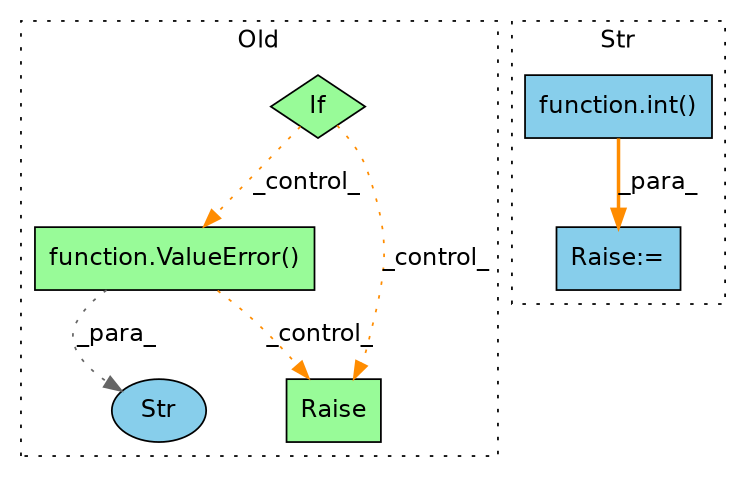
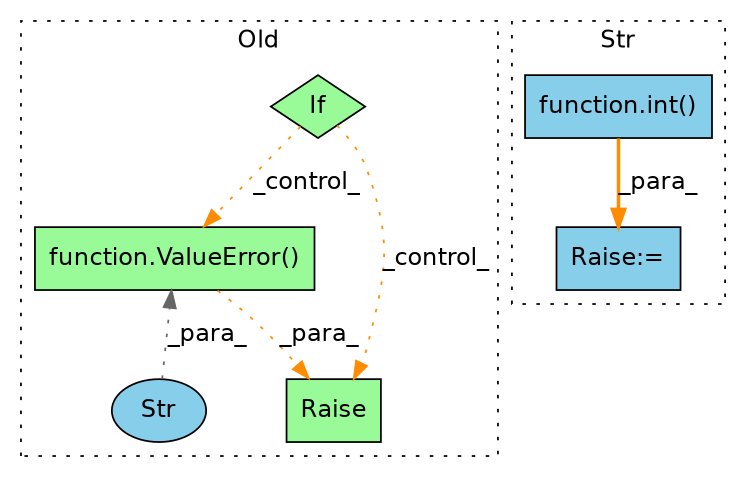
edge "function.ValueError()" -> "Raise": label "_control_" -> "_para_"
edge "function.ValueError()" -> "Str": reversed
